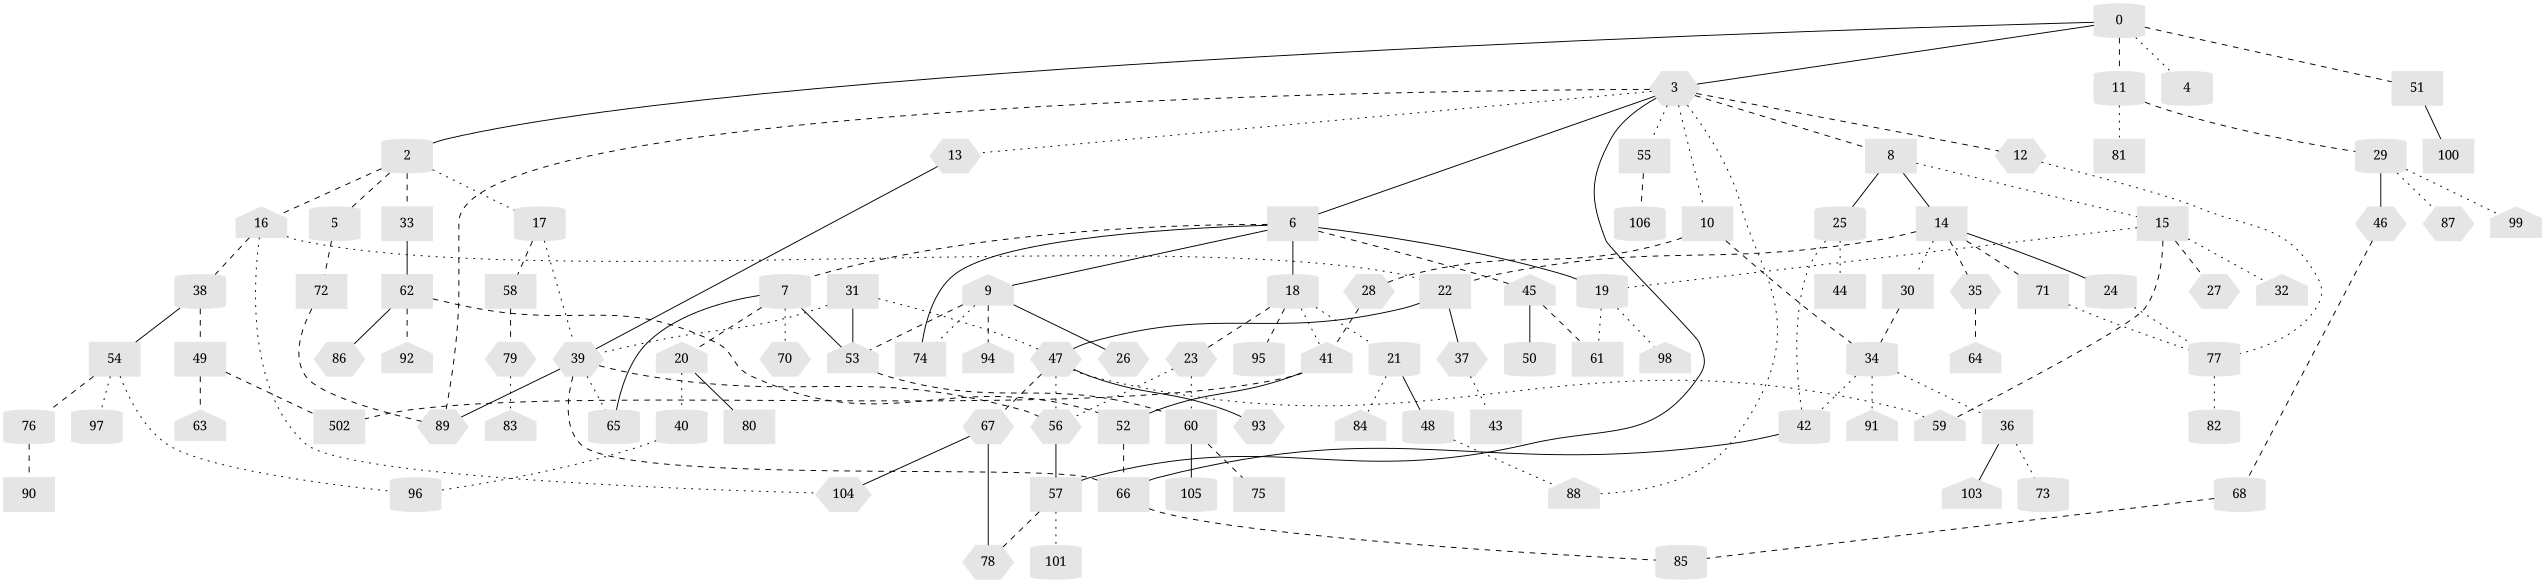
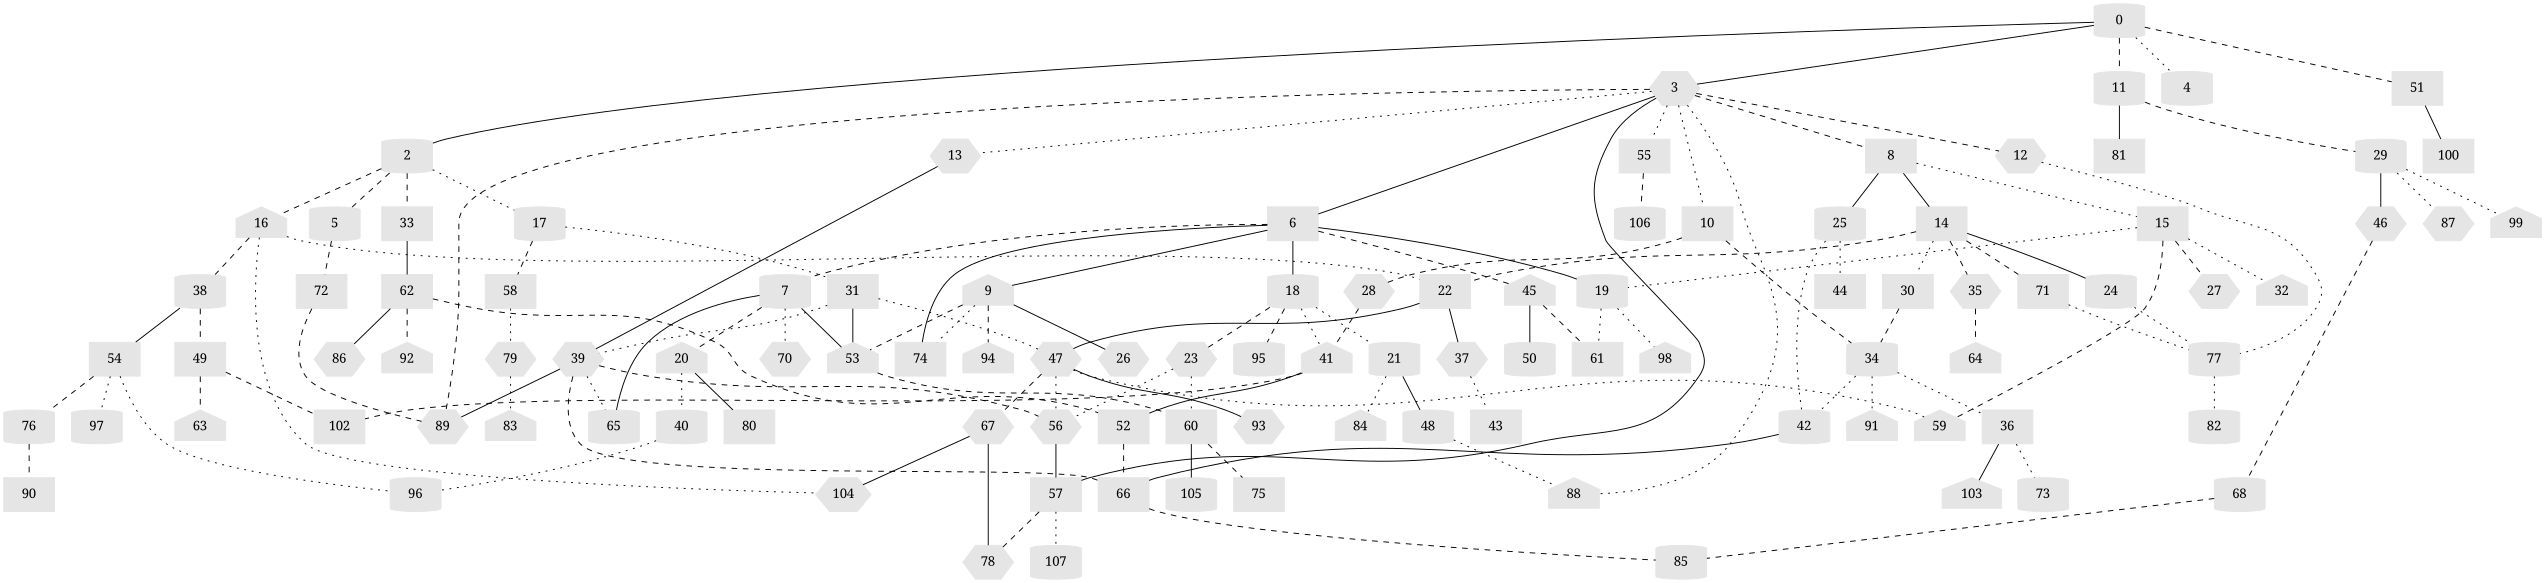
edge "11" -- "81": style dotted -> solid
edge "17" -- "39": now "17" -- "31"
edge "58" -- "79": style dashed -> dotted
node "502": label "502" -> "102"
node "101": label "101" -> "107"
